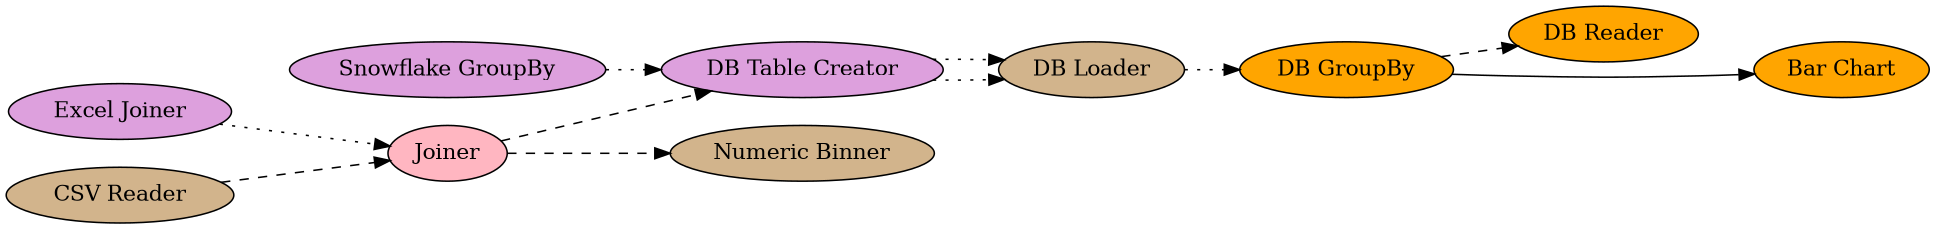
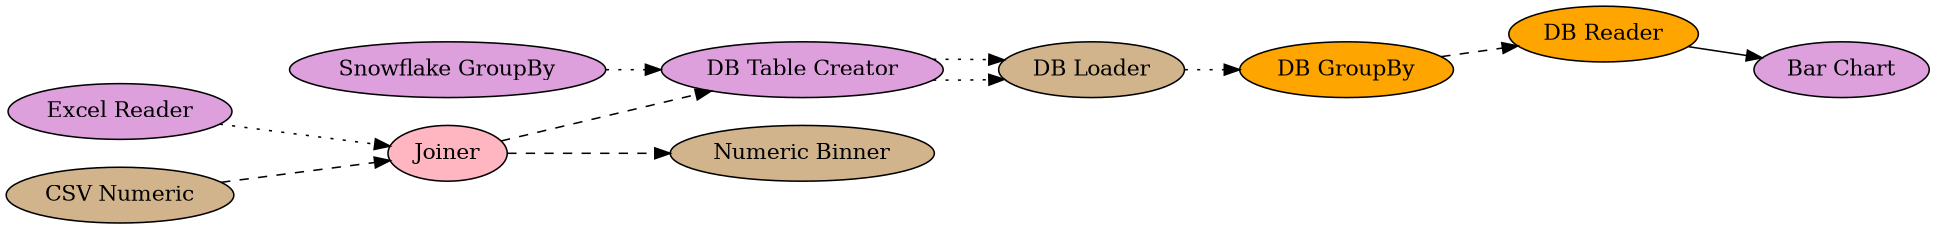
node "Bar Chart": fillcolor orange -> plum
edge "DB GroupBy" -> "Bar Chart": now "DB Reader" -> "Bar Chart"
node "Excel Joiner": label "Excel Joiner" -> "Excel Reader"
node "CSV Reader": label "CSV Reader" -> "CSV Numeric"
